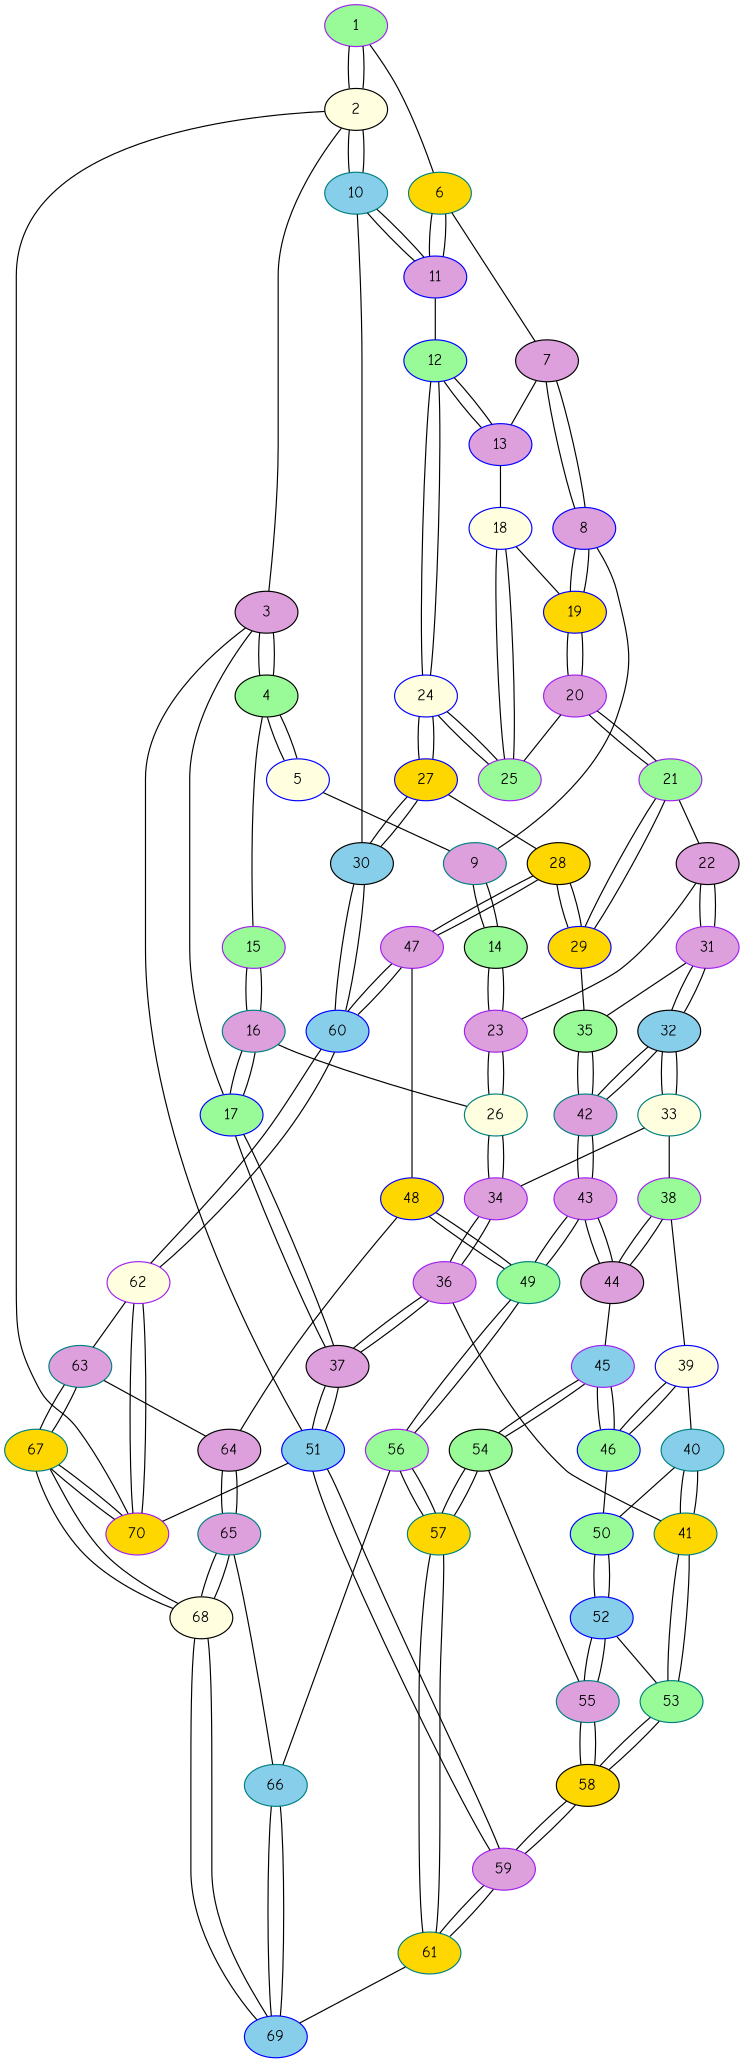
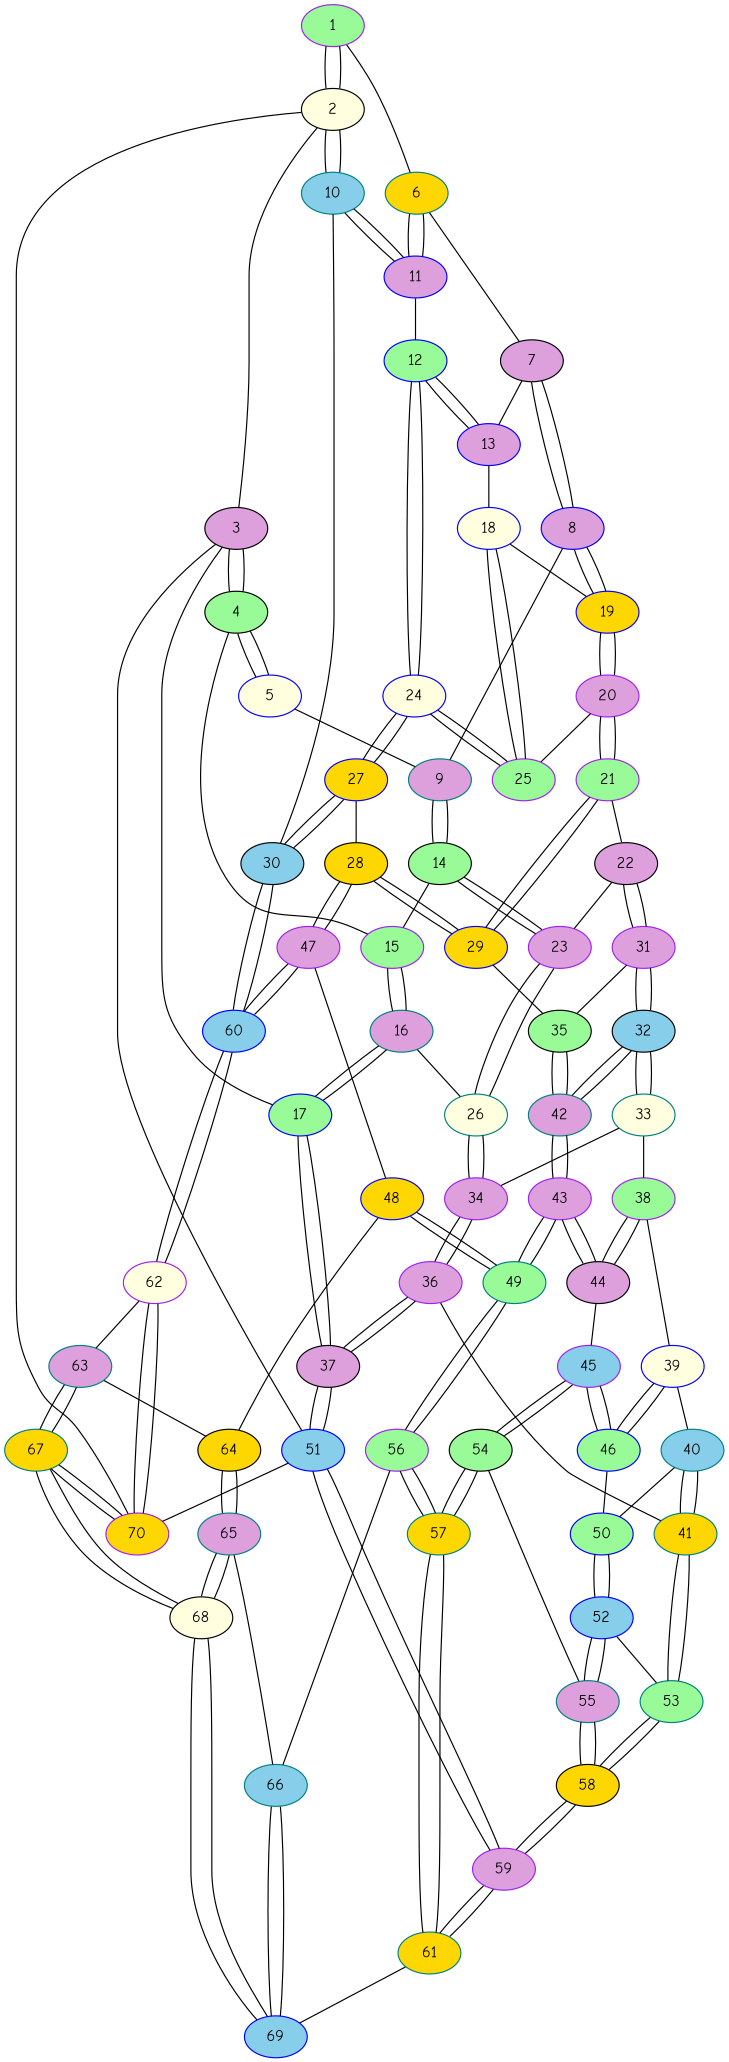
edge "14" -- "15": added
node "64": fillcolor plum -> gold
